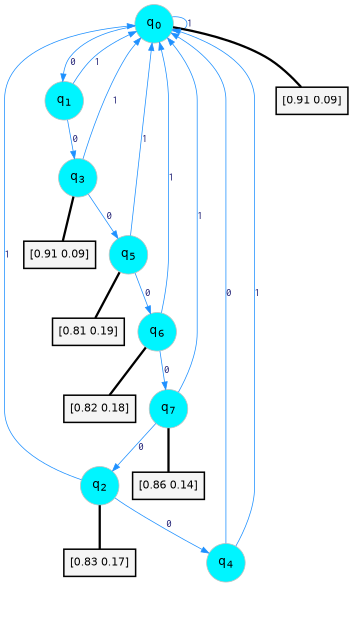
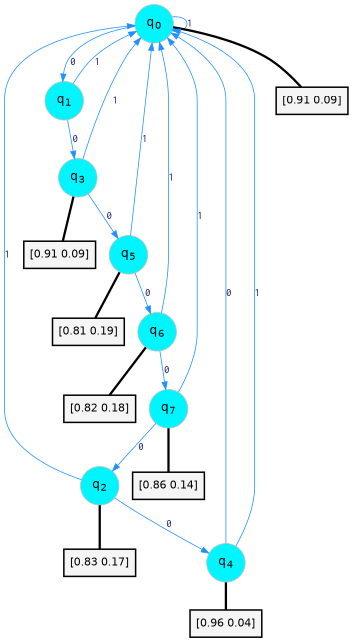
node "[0.96 0.04]": added
